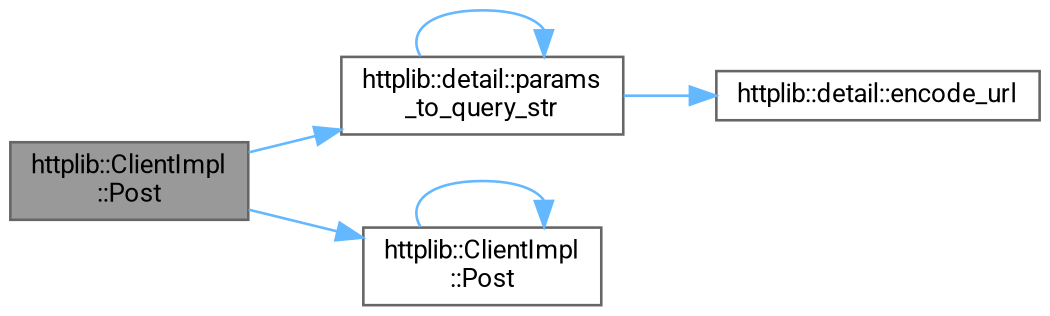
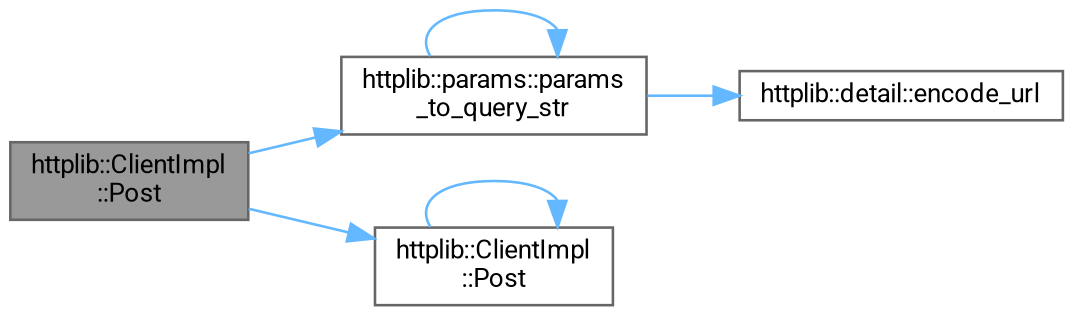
node "httplib::detail::params _to_query_str": label "httplib::detail::params _to_query_str" -> "httplib::params::params _to_query_str"
